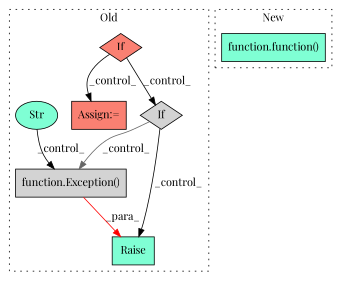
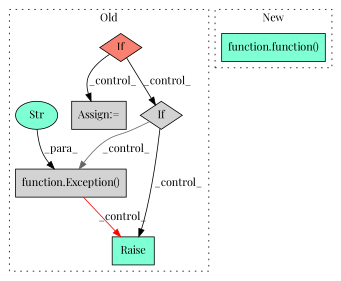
node "Assign:=": fillcolor salmon -> lightgrey
edge "Str" -> "function.Exception()": label "_control_" -> "_para_"
edge "function.Exception()" -> "Raise": label "_para_" -> "_control_"
